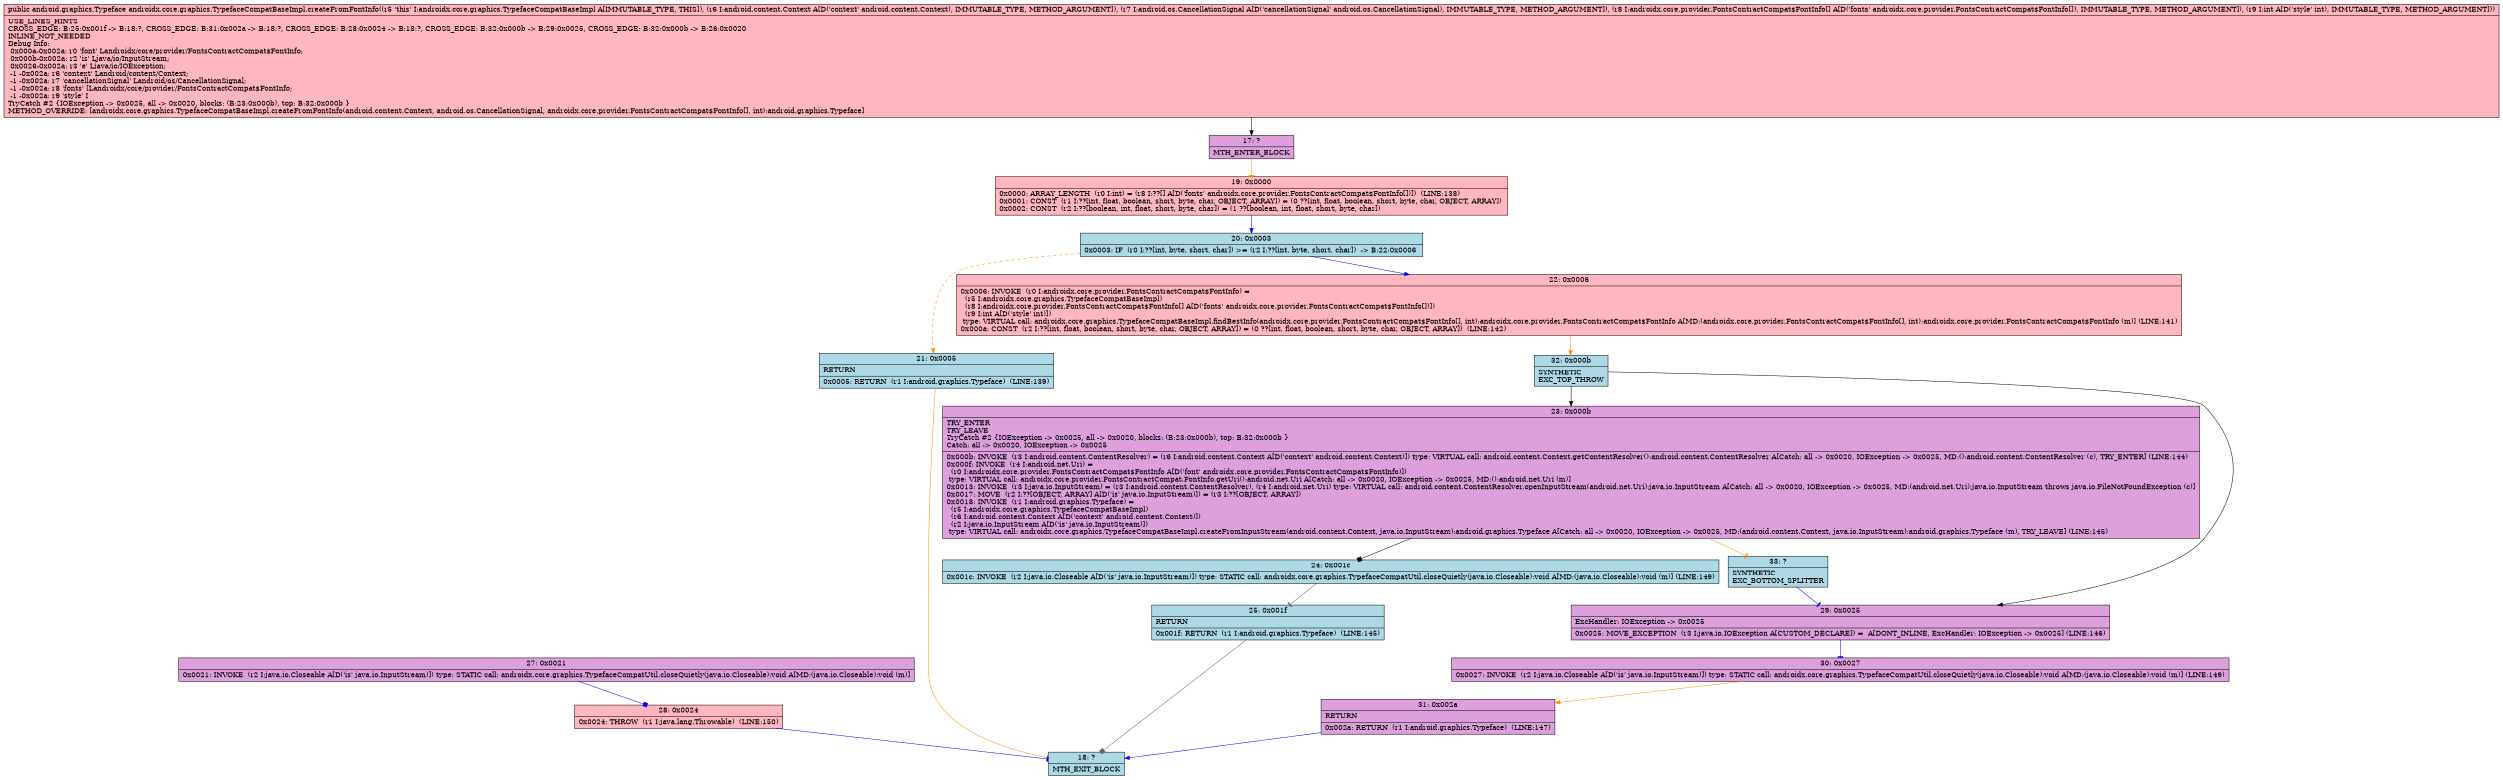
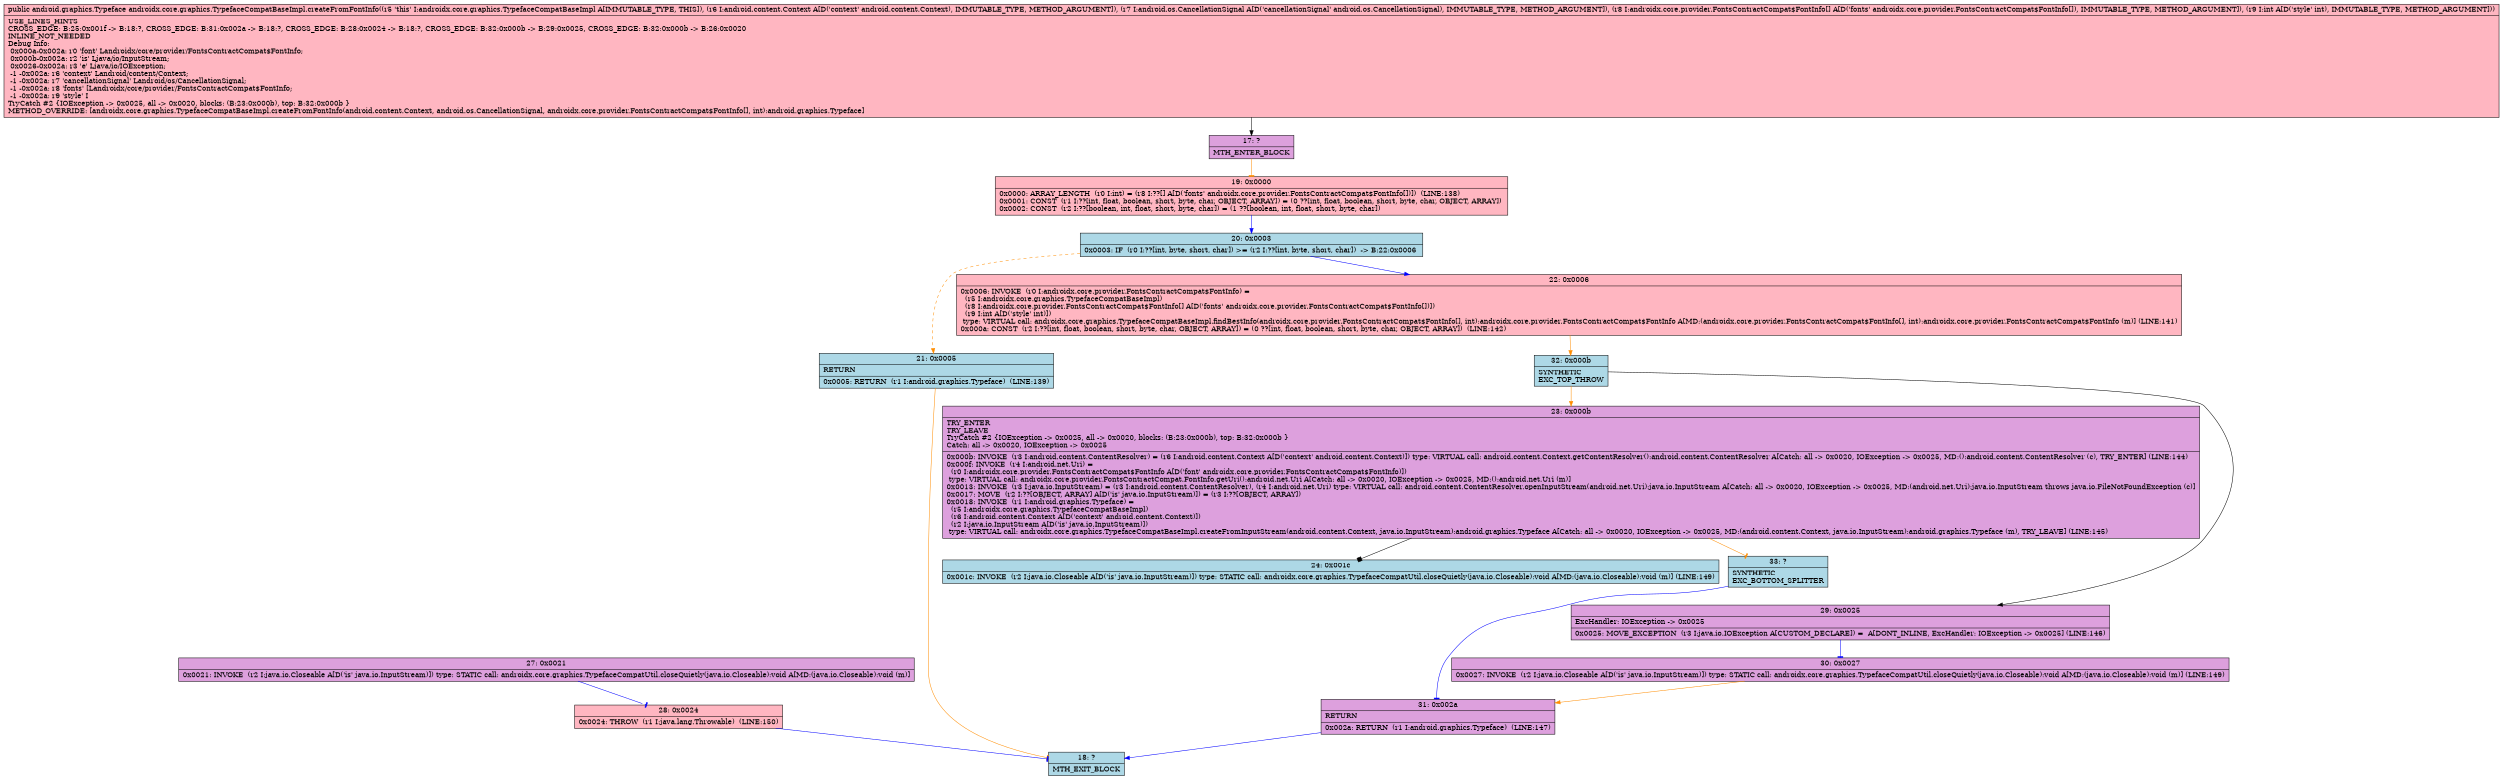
edge "32: 0x000b" -> "23: 0x000b": color black -> darkorange
edge "33: ?" -> "29: 0x0025": now "33: ?" -> "31: 0x002a"
node "25: 0x001f": removed
edge "27: 0x0021" -> "28: 0x0024": arrowhead box -> tee
